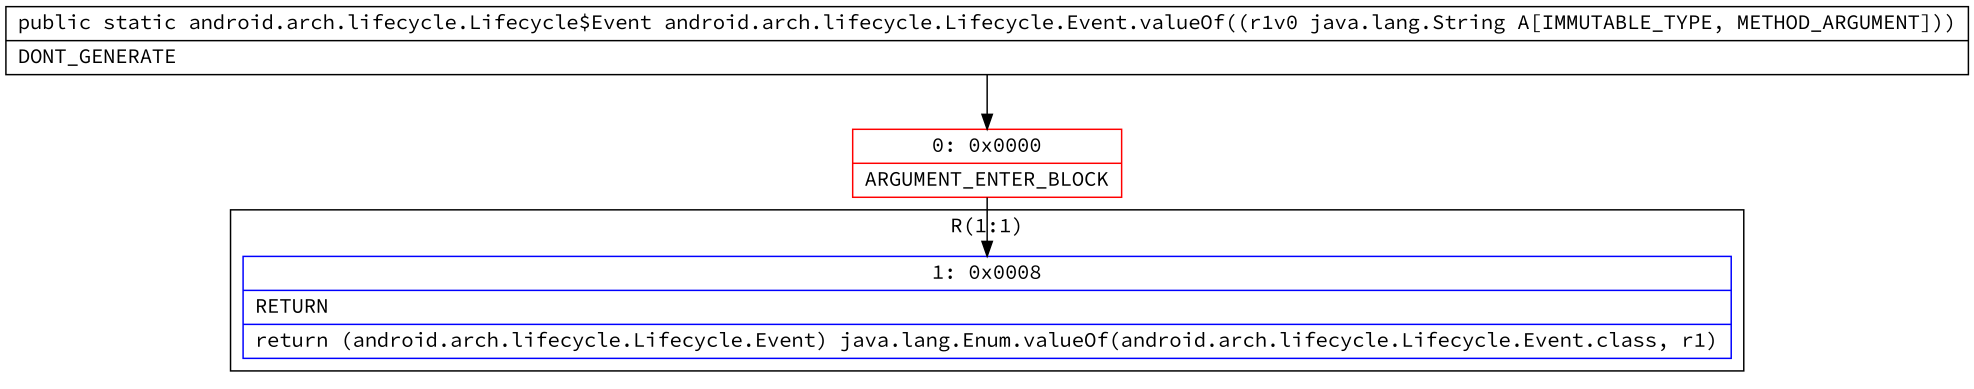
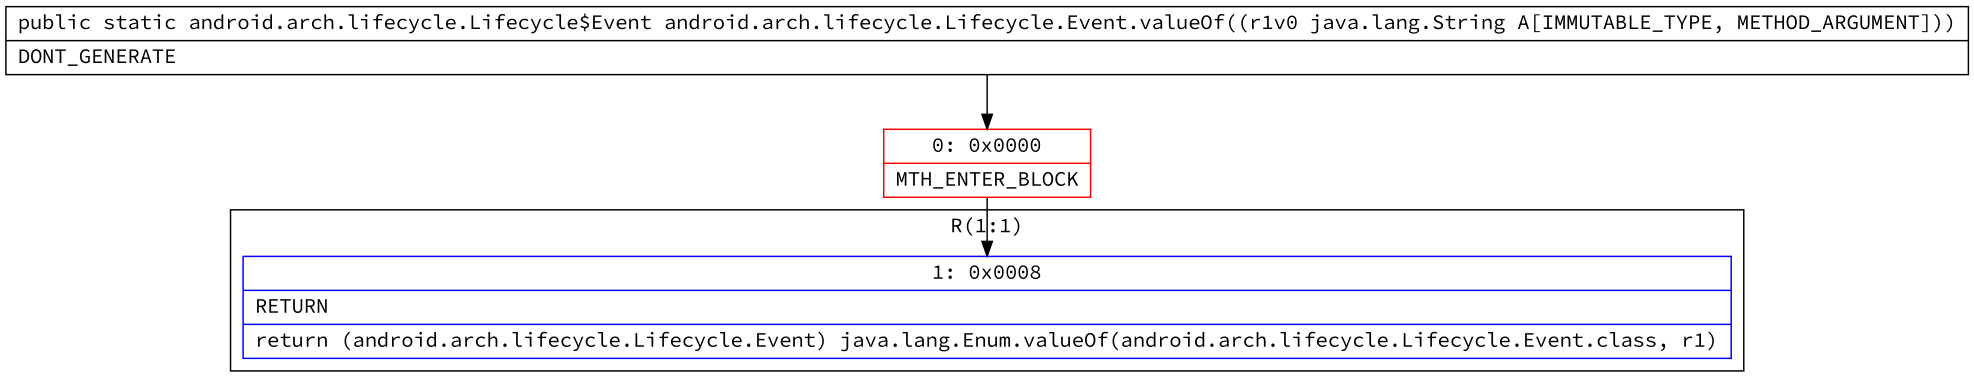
node "0: 0x0000": text "ARGUMENT_ENTER_BLOCK" -> "MTH_ENTER_BLOCK"
